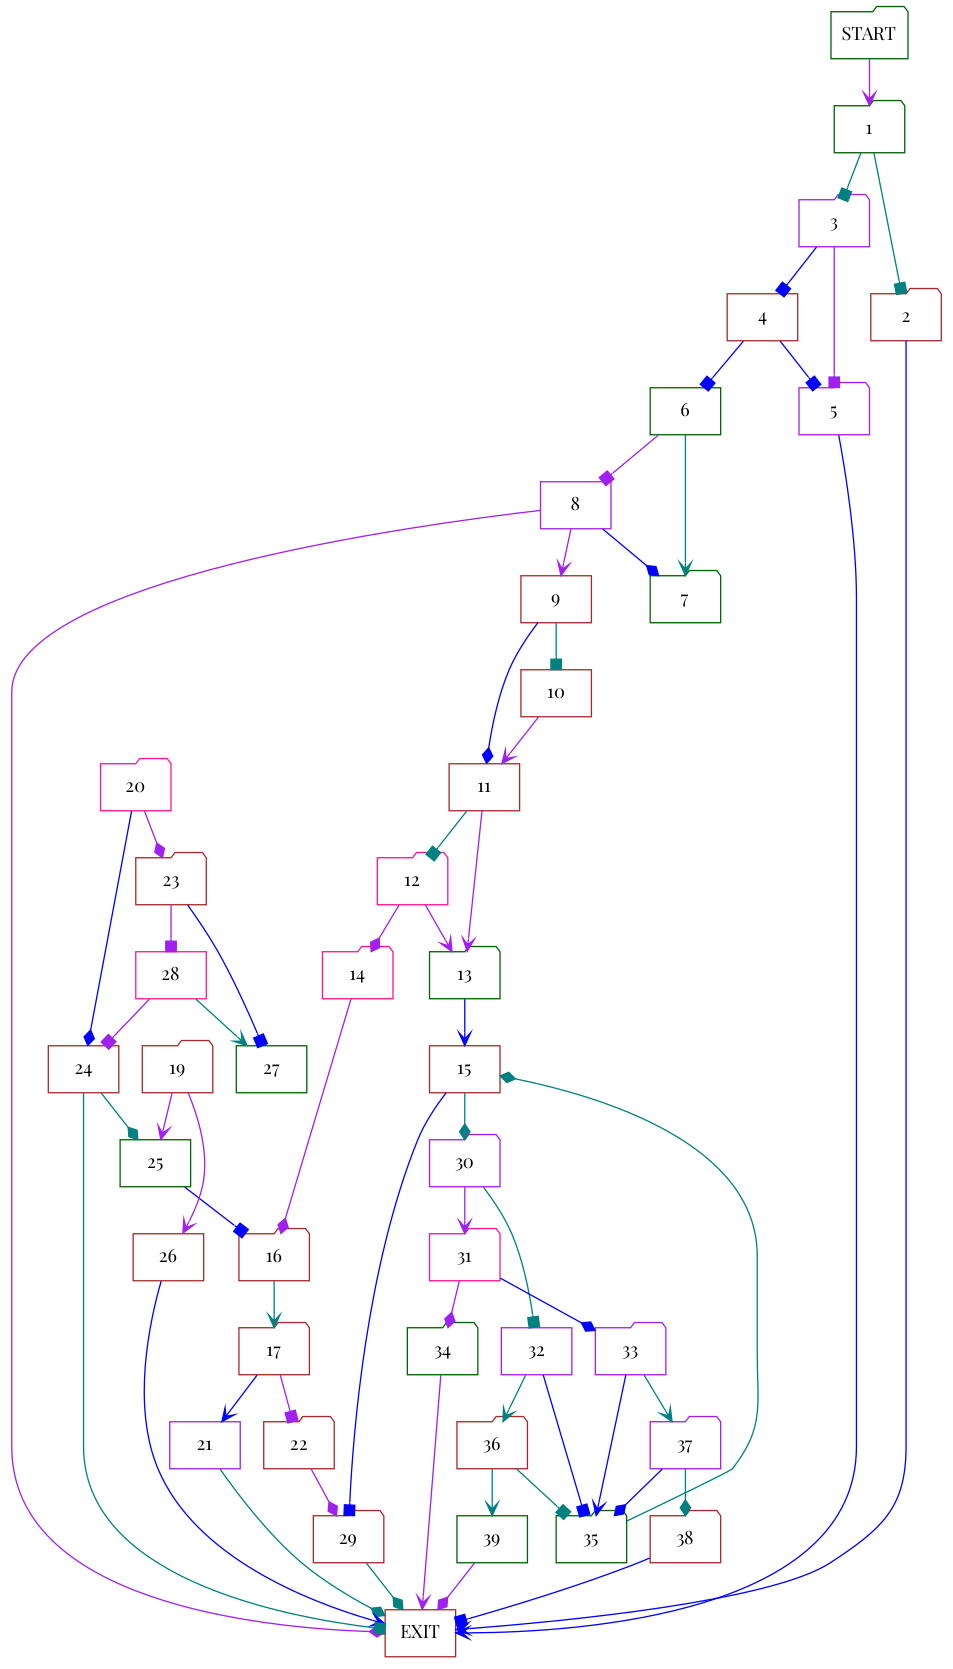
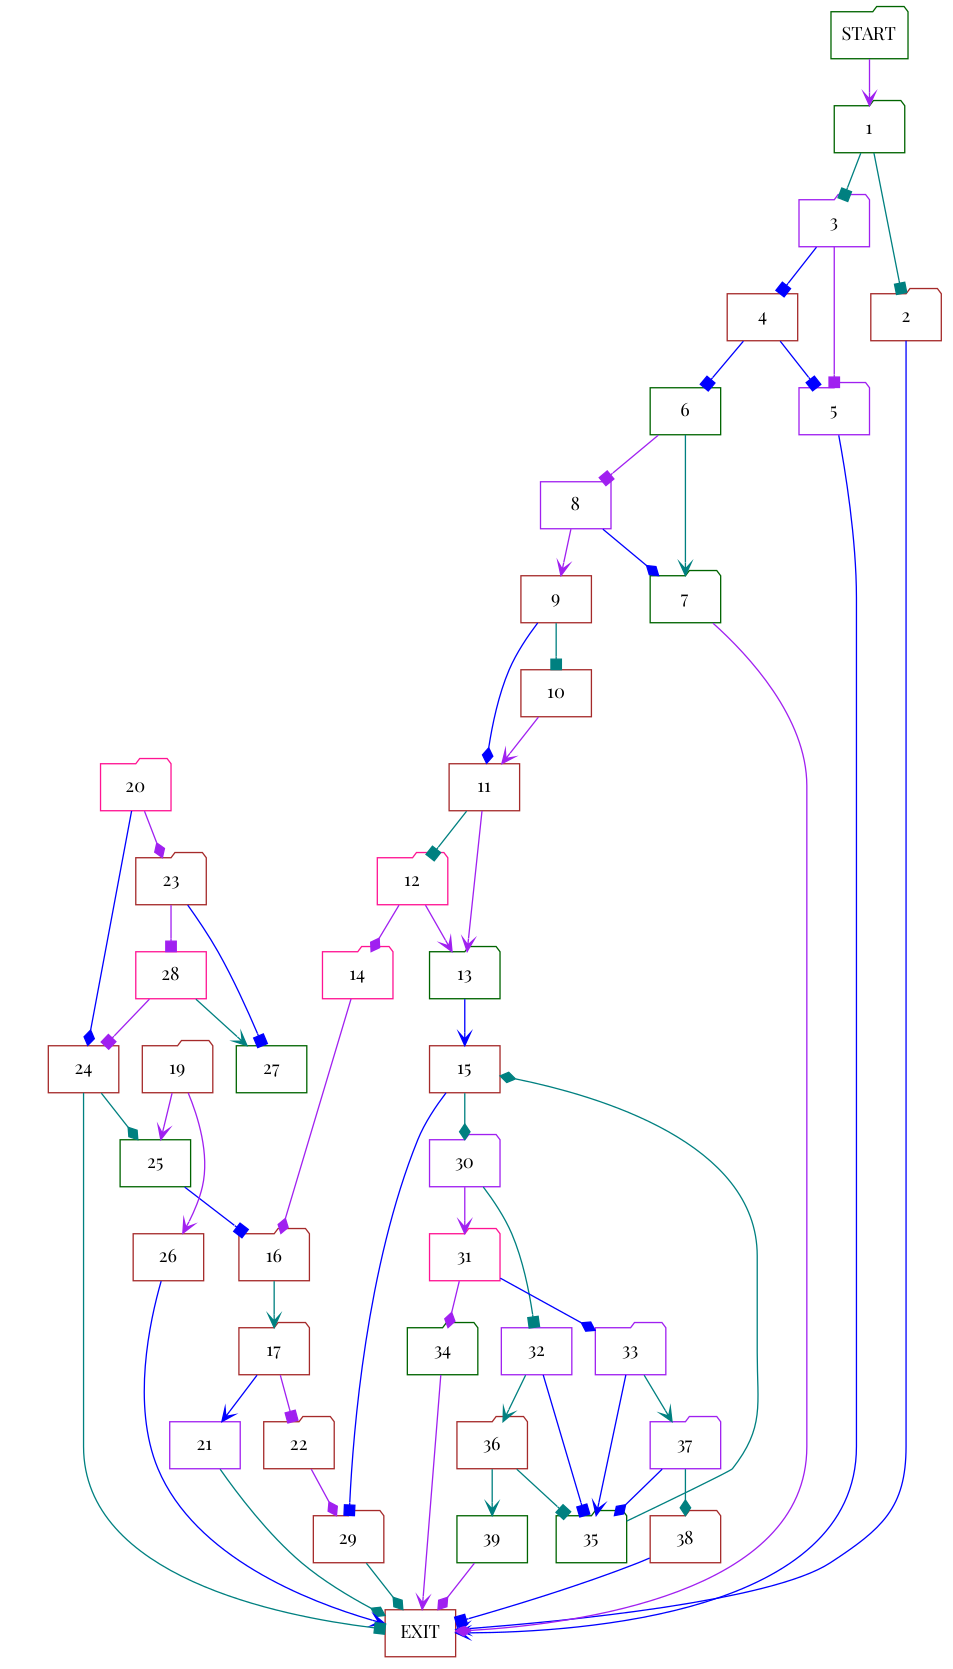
edge "8" -> "EXIT": now "7" -> "EXIT"
